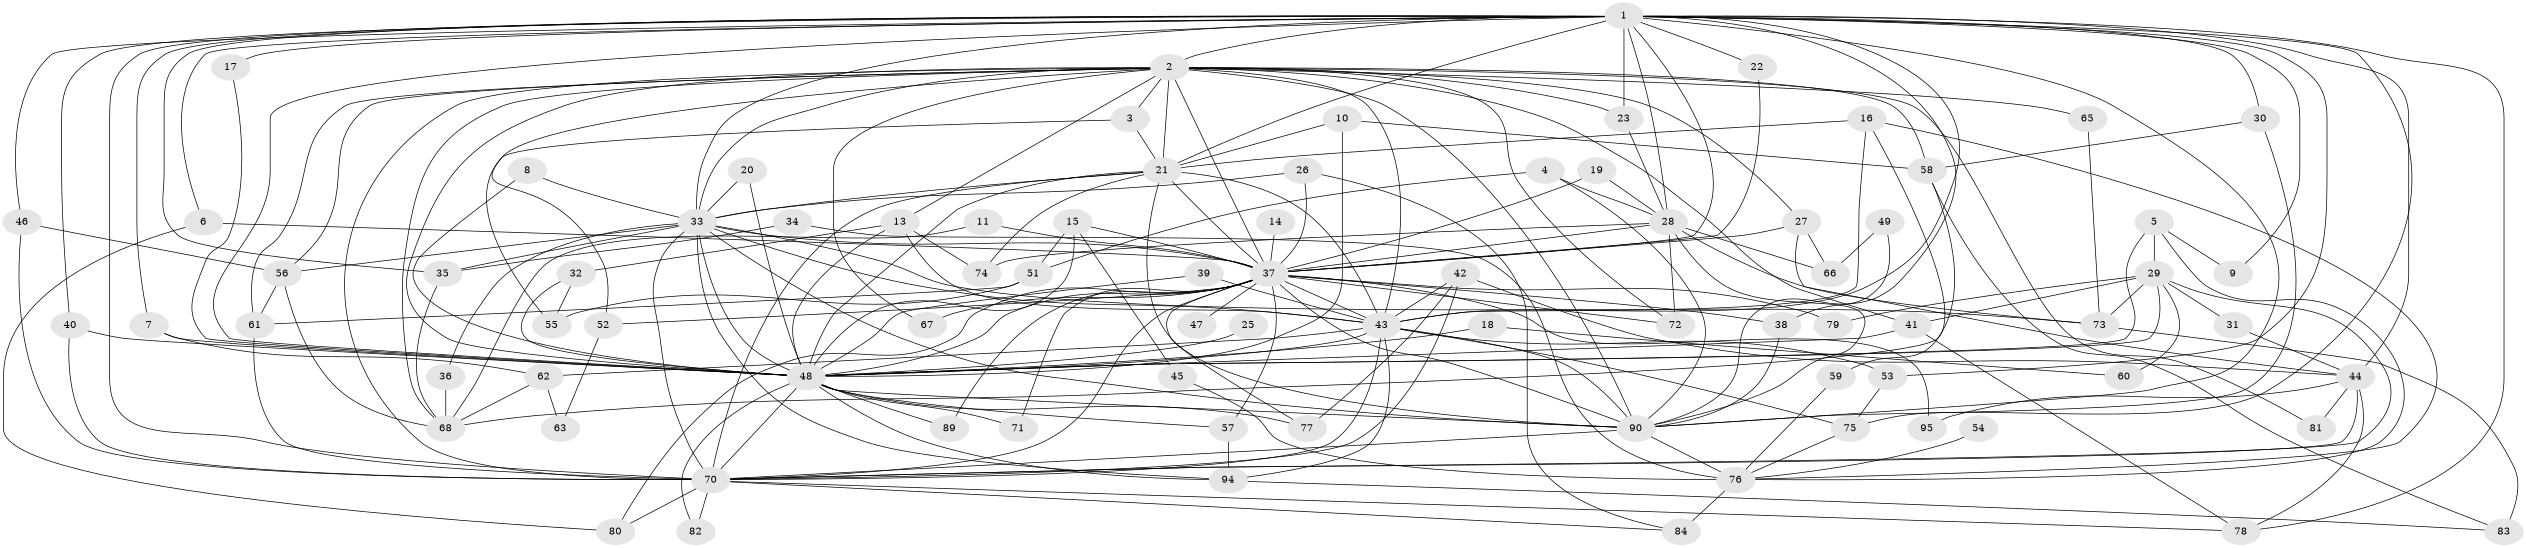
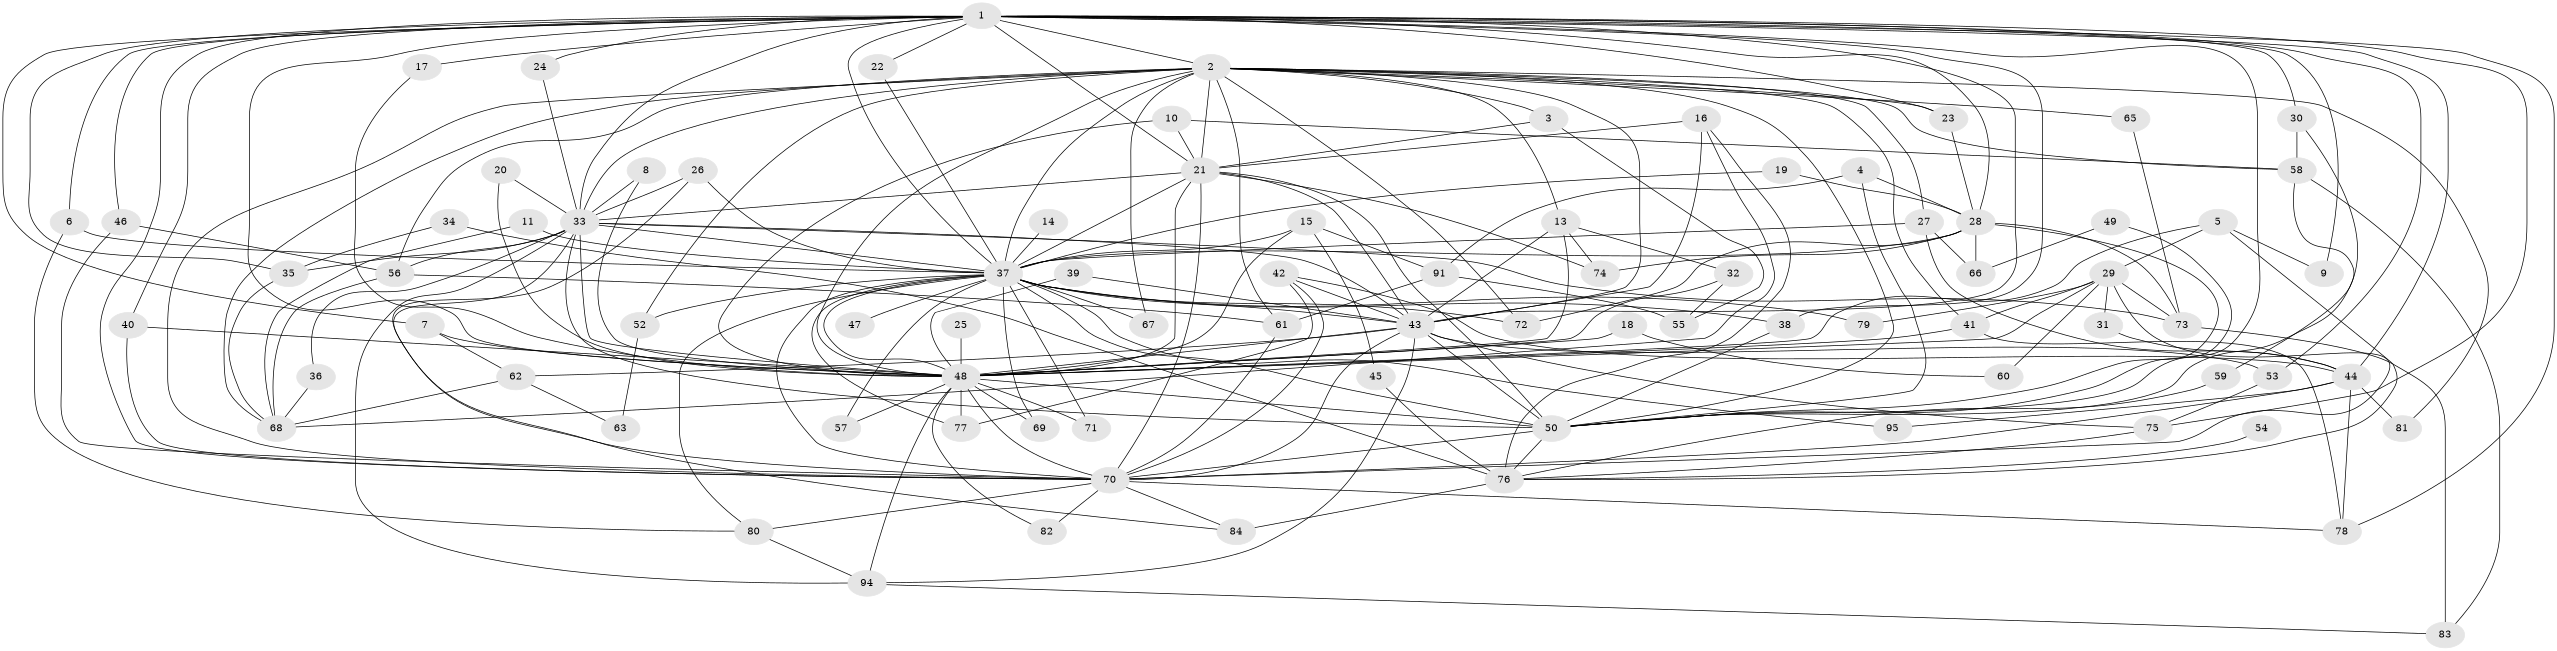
node "24": added
node "51": label "51" -> "91"
node "89": label "89" -> "69"
node "90": label "90" -> "50"
edge "57" -- "94": now "80" -- "94"
